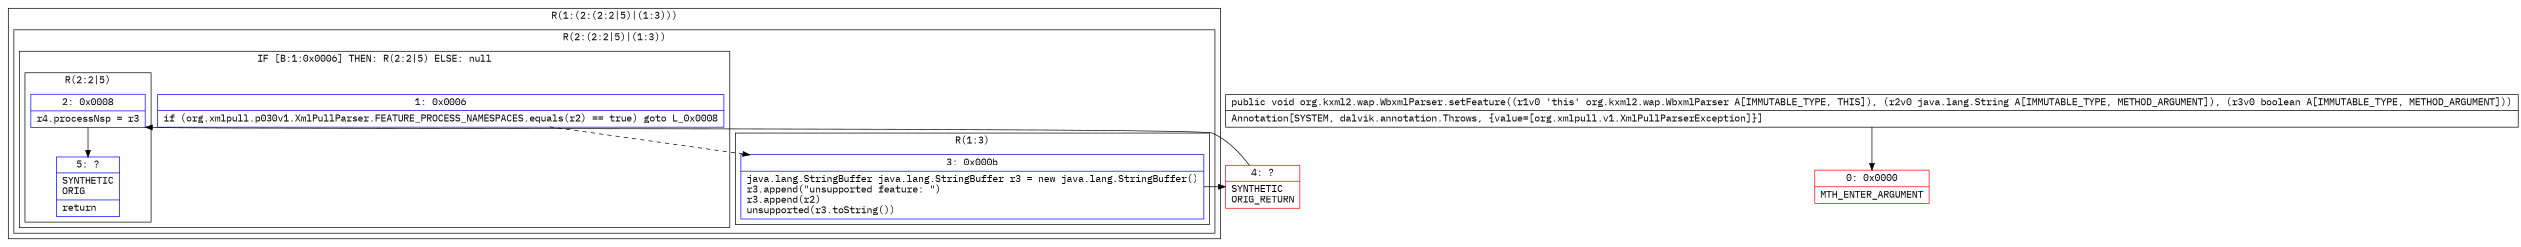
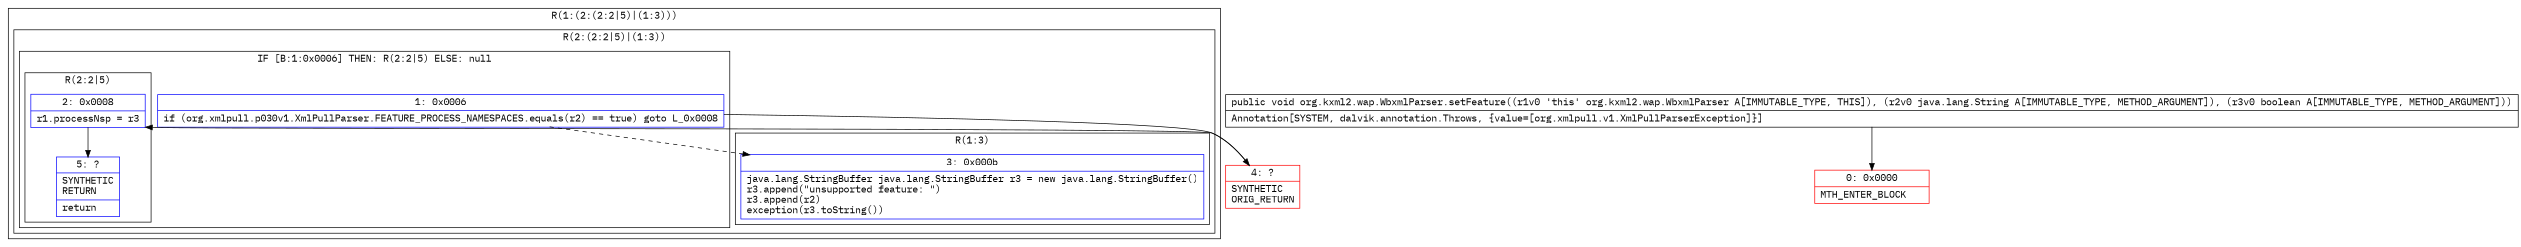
node "2: 0x0008": text "r4.processNsp = r3" -> "r1.processNsp = r3"
edge "3: 0x000b" -> "4: ?": now "1: 0x0006" -> "4: ?"
node "5: ?": text "ORIG" -> "RETURN"
node "0: 0x0000": text "MTH_ENTER_ARGUMENT" -> "MTH_ENTER_BLOCK"
node "3: 0x000b": text "unsupported(r3.toString())" -> "exception(r3.toString())"
